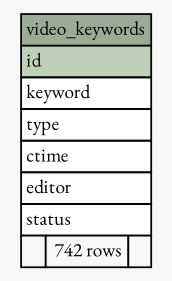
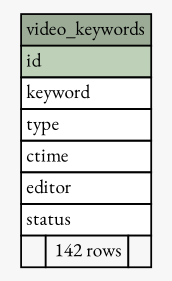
node "video_keywords": text "742 rows" -> "142 rows"
